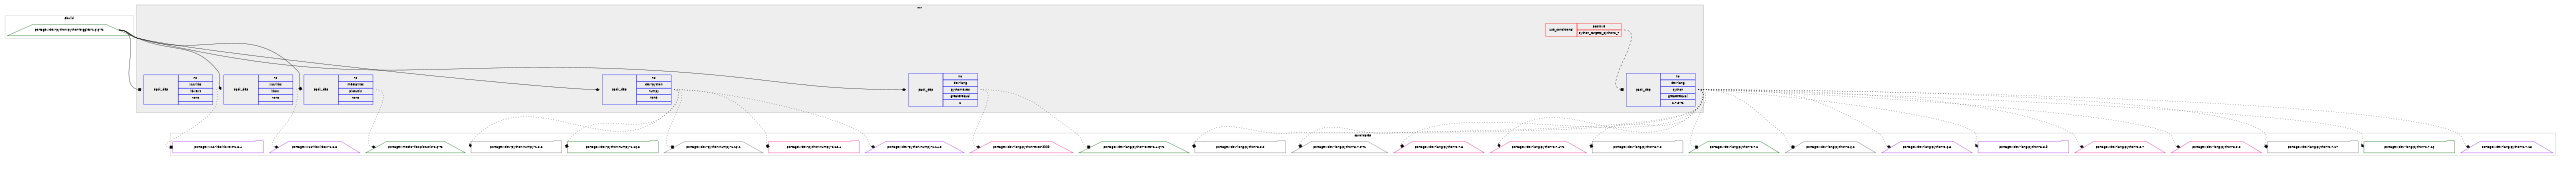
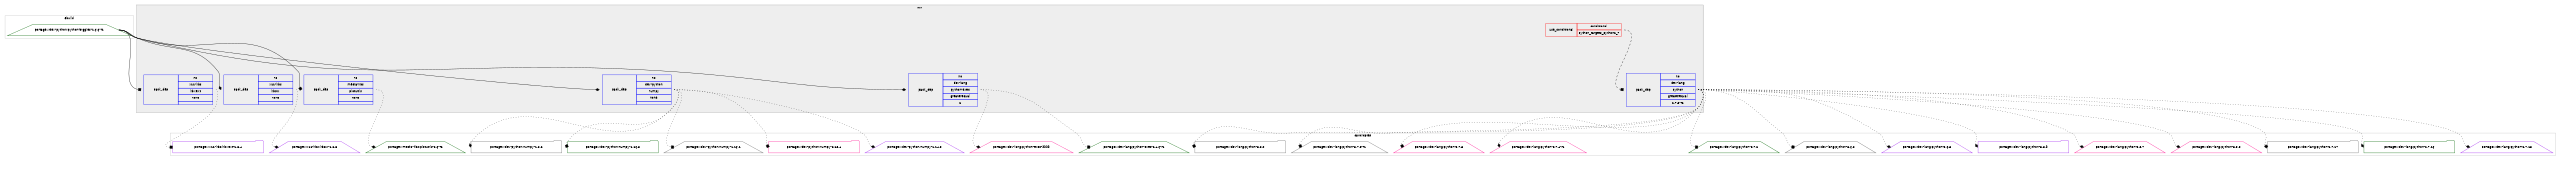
node "use_conditional": text "positive" -> "conditional"
node "portage://dev-lang/python-3.7.3": removed
